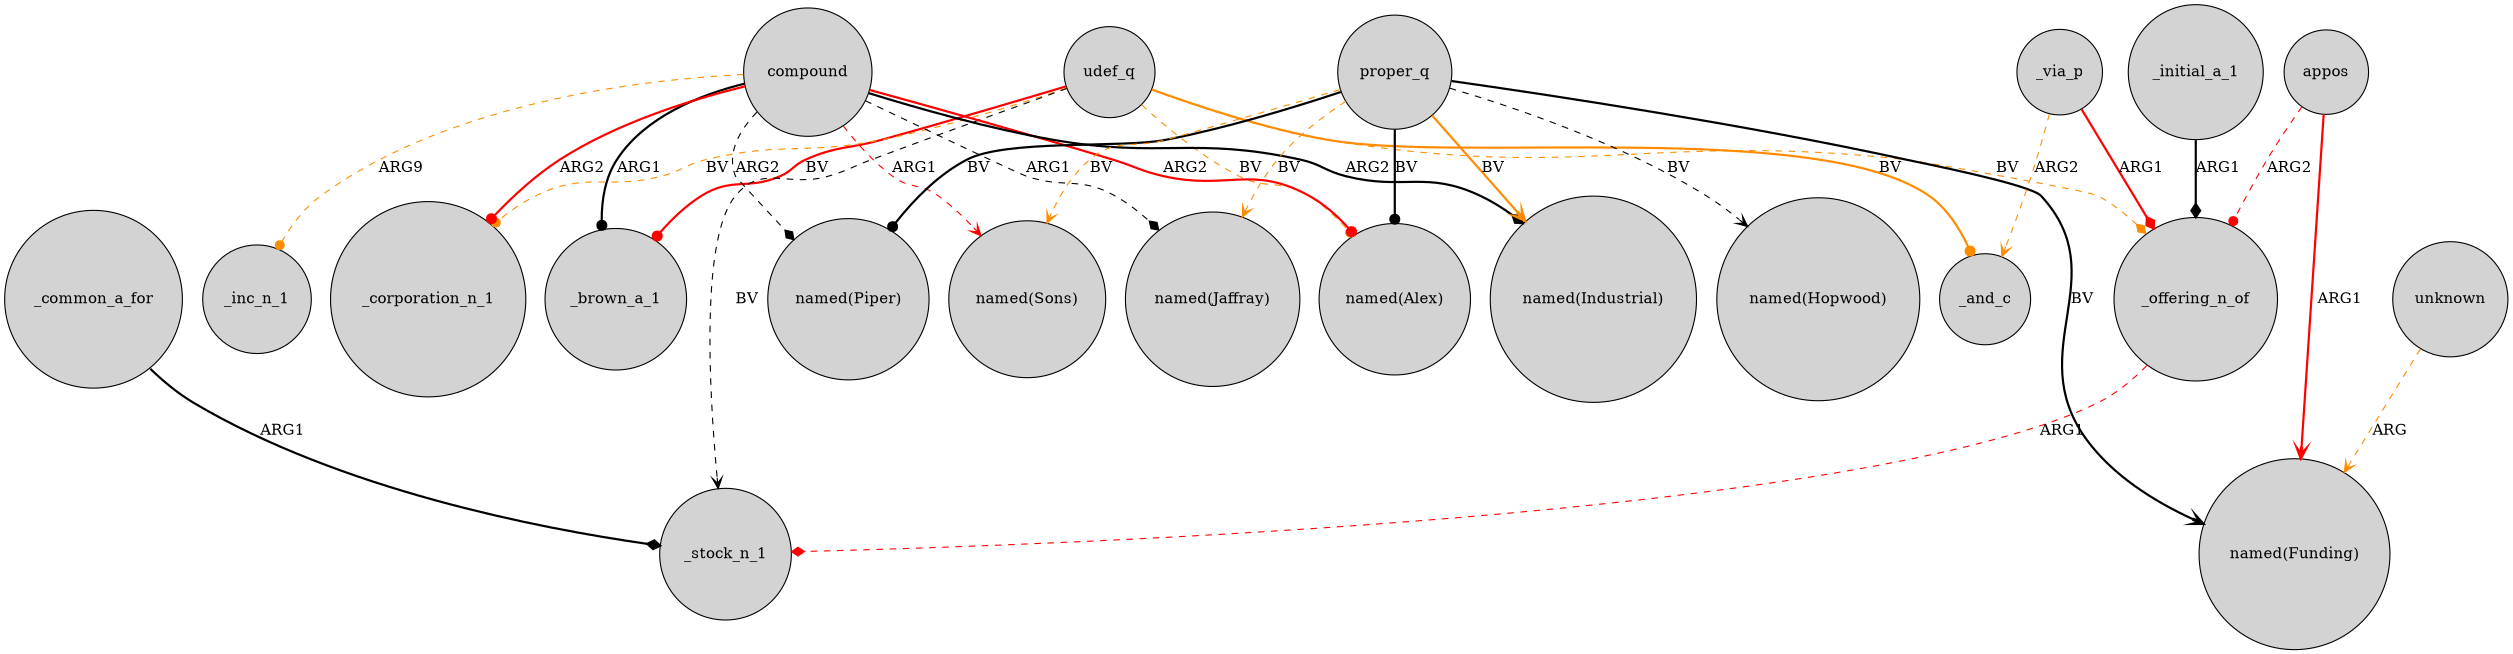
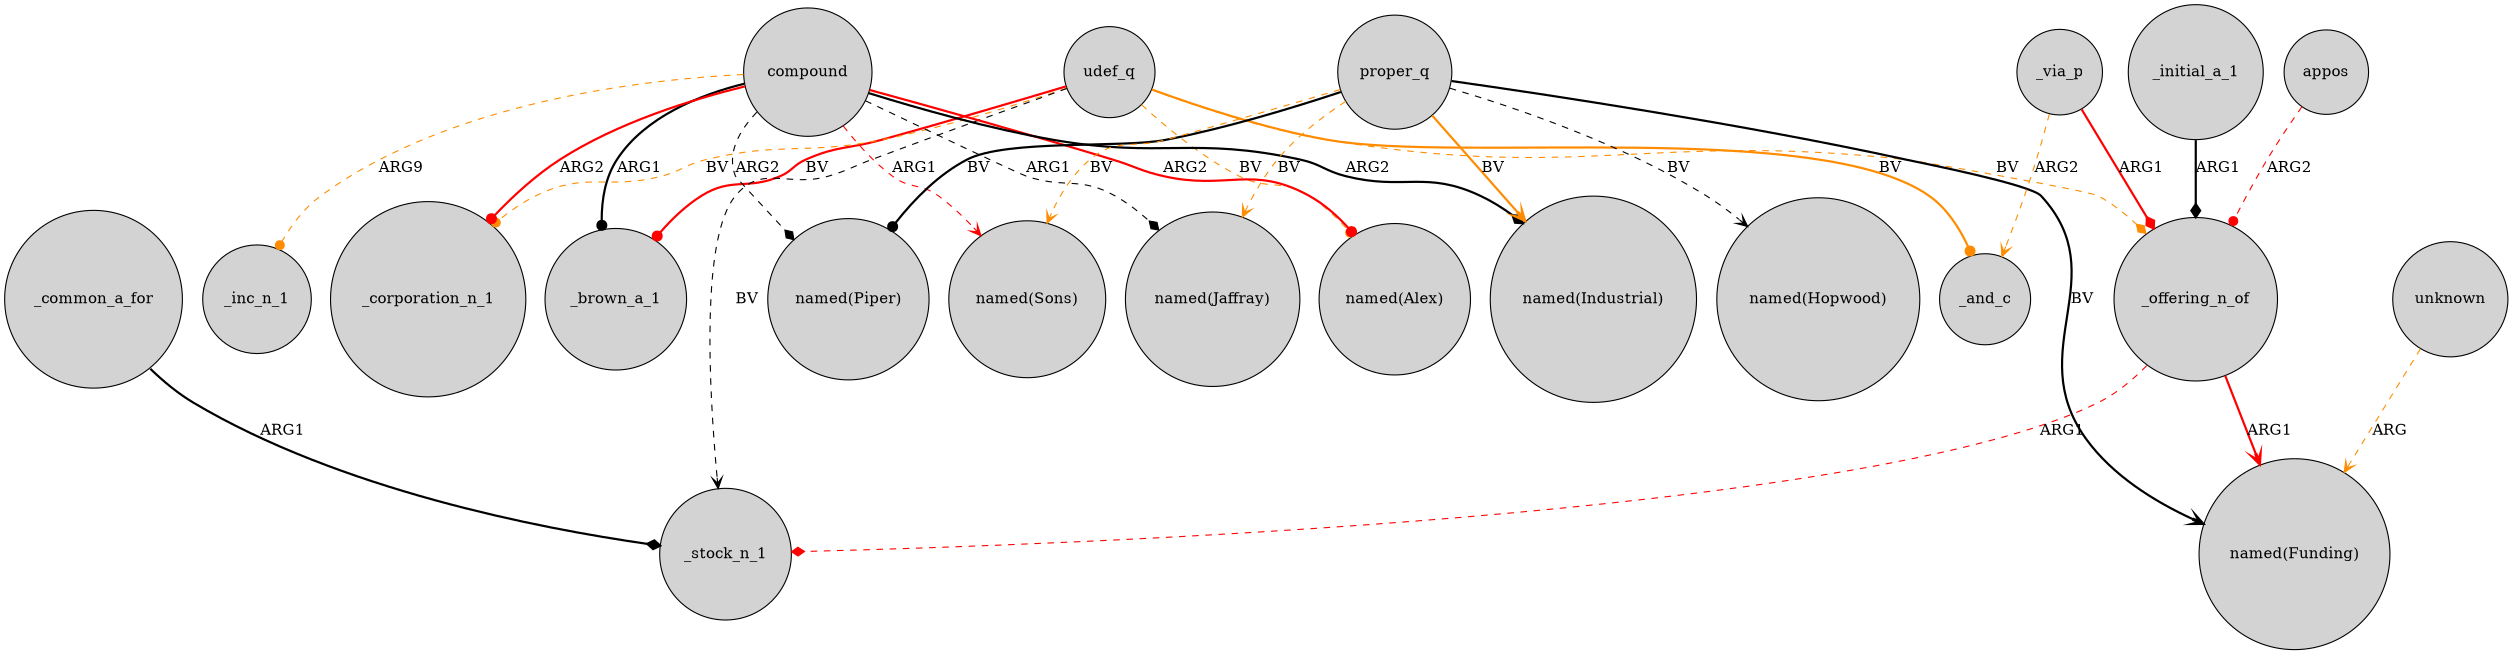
edge "proper_q" -> "named(Alex)": removed, label "BV"
edge "appos" -> "named(Funding)": now "_offering_n_of" -> "named(Funding)"
